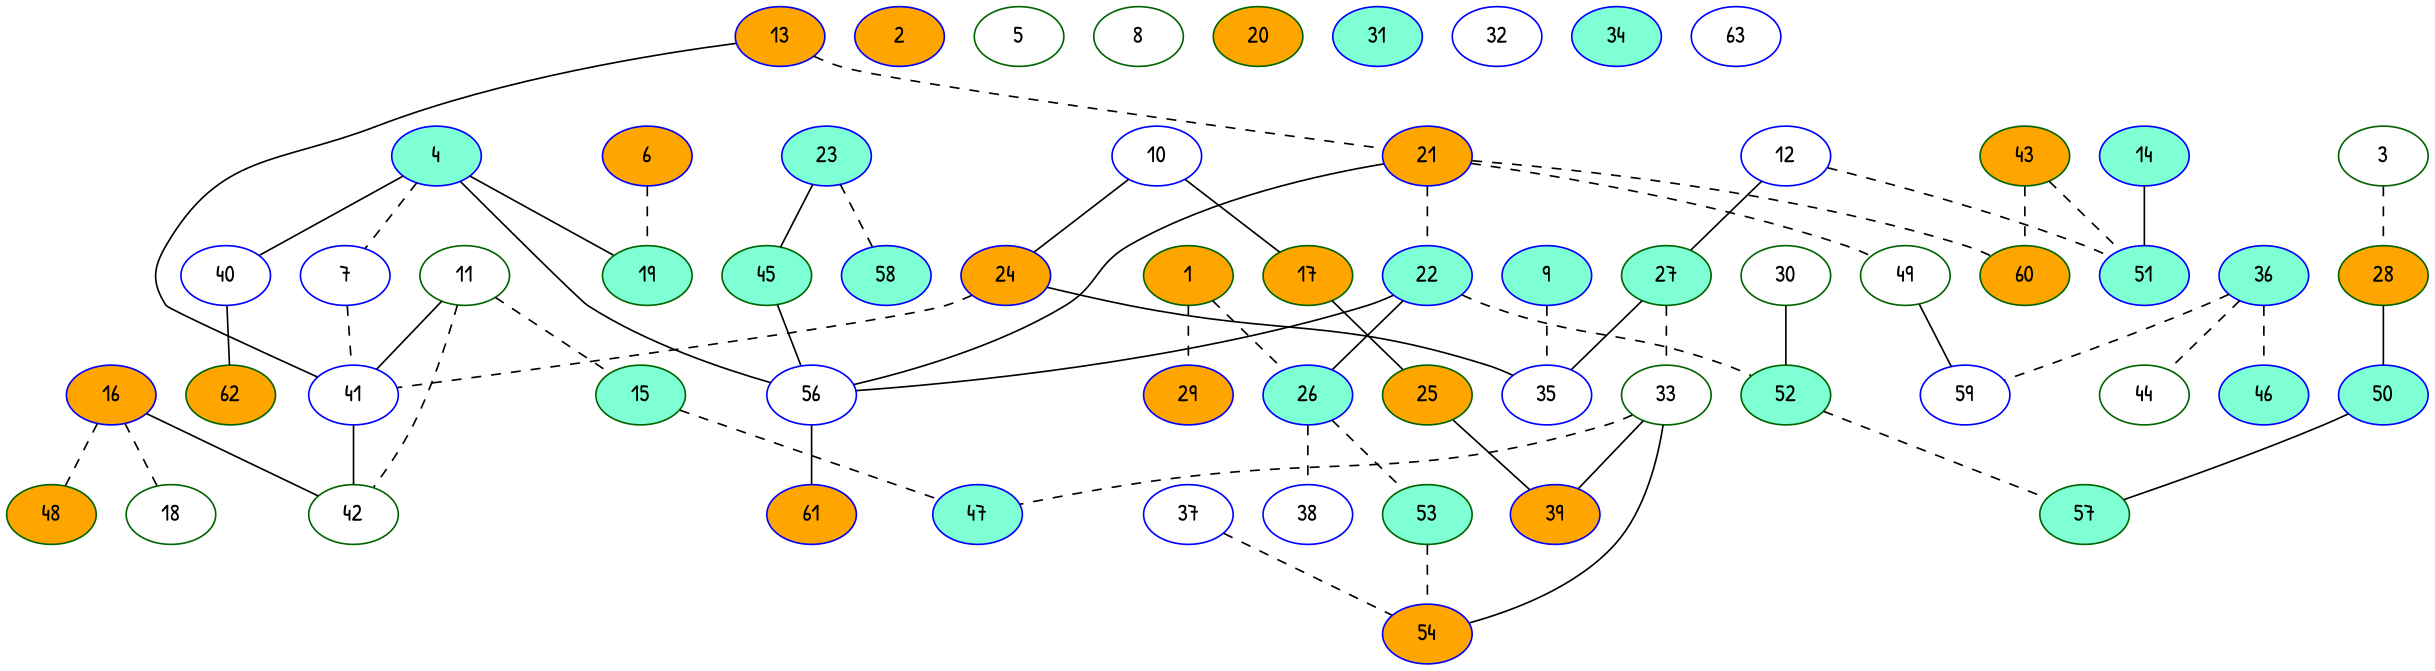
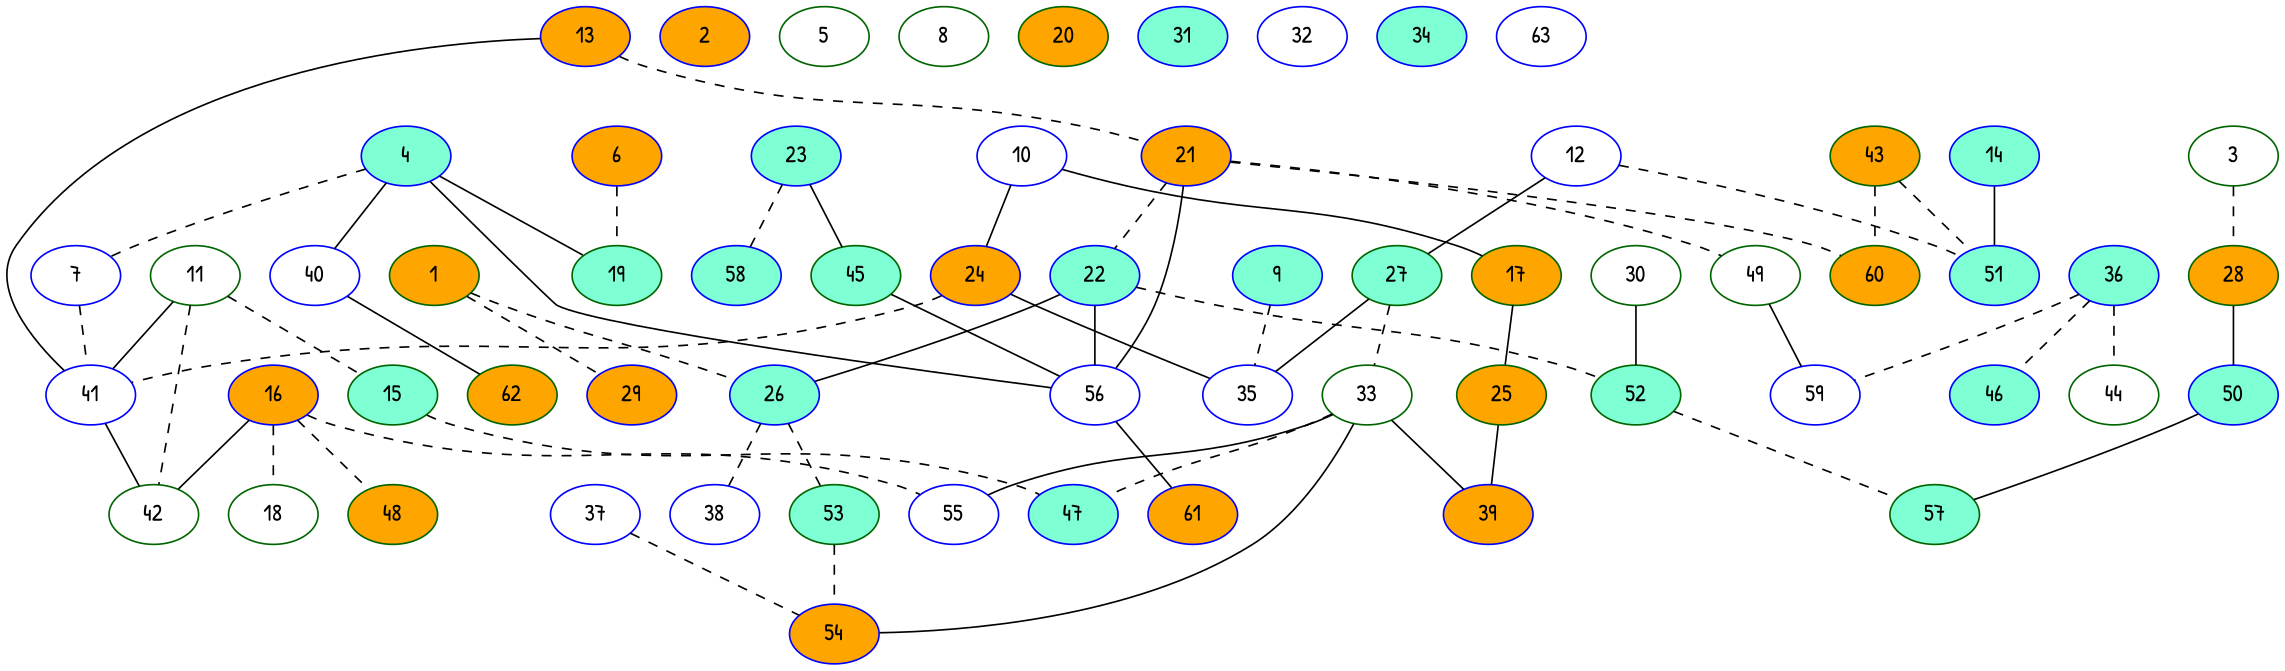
node "55": added
